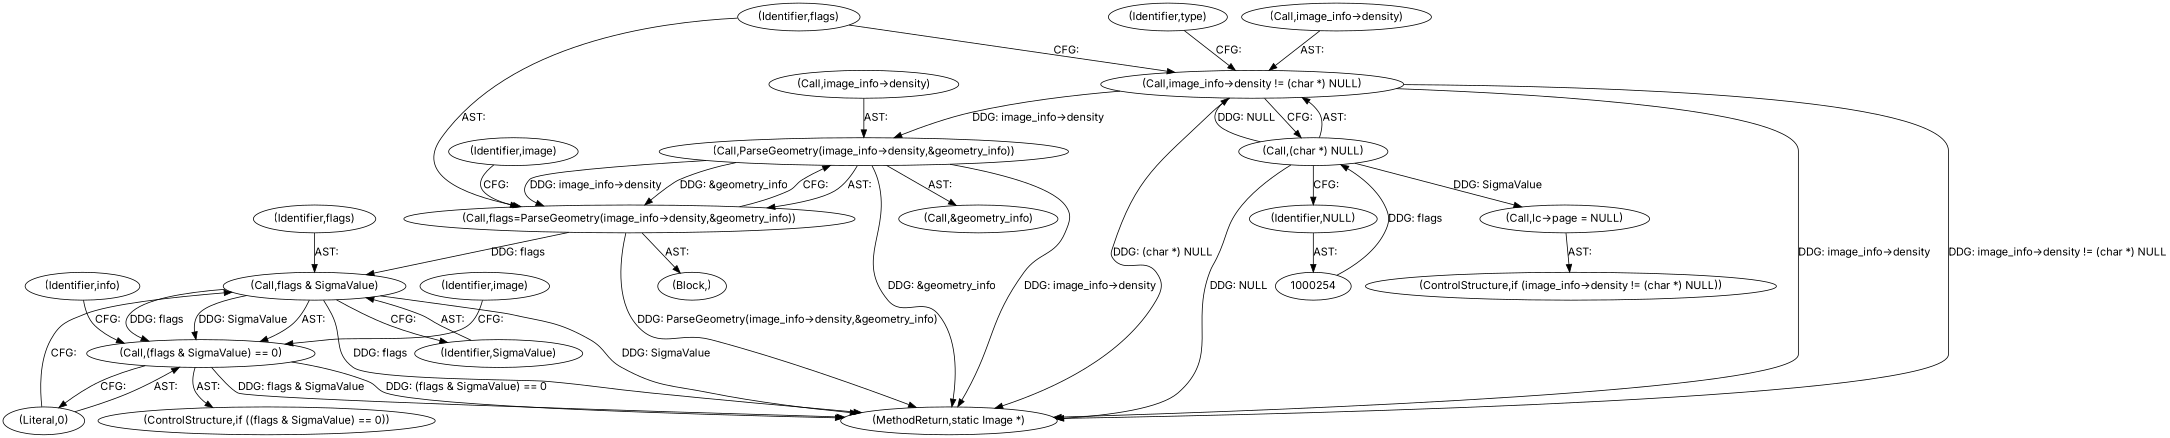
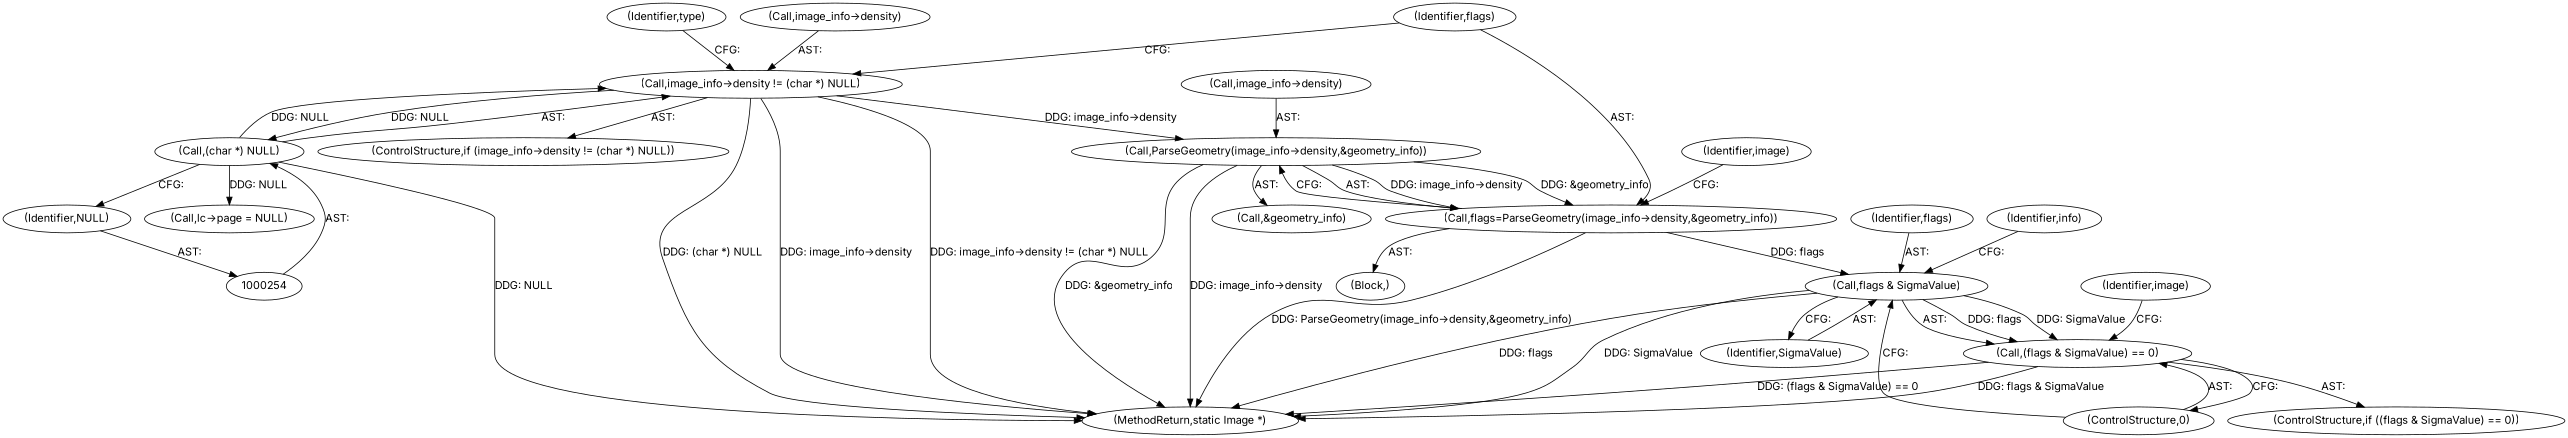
edge "(Call,image_info->density != (char *) NULL)" -> "(Call,(char *) NULL)": label "CFG: " -> "DDG: NULL"
edge "(Call,(char *) NULL)" -> "(Call,lc->page = NULL)": label "DDG: SigmaValue" -> "DDG: NULL"
edge "1000254" -> "(Call,(char *) NULL)": label "DDG: flags" -> "AST: "
edge "(Call,lc->page = NULL)" -> "(ControlStructure,if (image_info->density != (char *) NULL))": now "(Call,image_info->density != (char *) NULL)" -> "(ControlStructure,if (image_info->density != (char *) NULL))"
edge "(Identifier,info)" -> "(Call,(flags & SigmaValue) == 0)": now "(Identifier,info)" -> "(Call,flags & SigmaValue)"
node "(Literal,0)": label "(Literal,0)" -> "(ControlStructure,0)"
